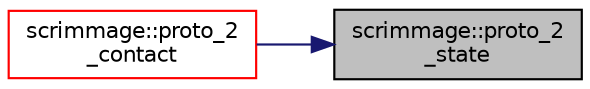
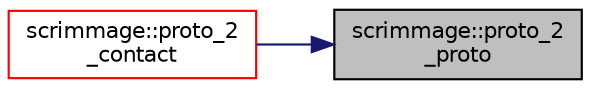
node "scrimmage::proto_2 _state": label "scrimmage::proto_2 _state" -> "scrimmage::proto_2 _proto"
